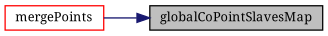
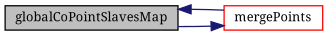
edge "globalCoPointSlavesMap" -> "mergePoints": added
